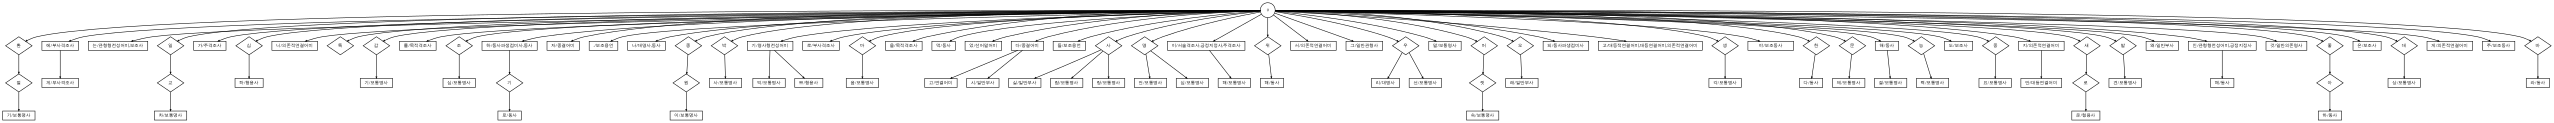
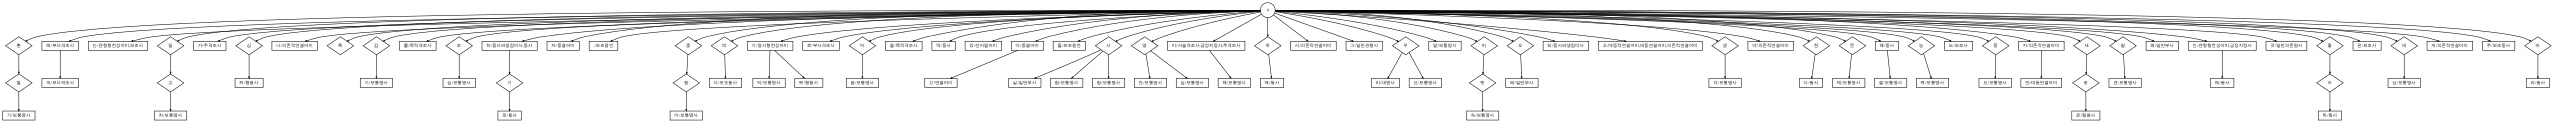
node "나/대명사,동사": removed
node "야/보조동사": label "야/보조동사" -> "야/의존적연결어미"
node "사/보통명사": label "사/보통명사" -> "사/보조동사"
node "시/일반부사": removed
